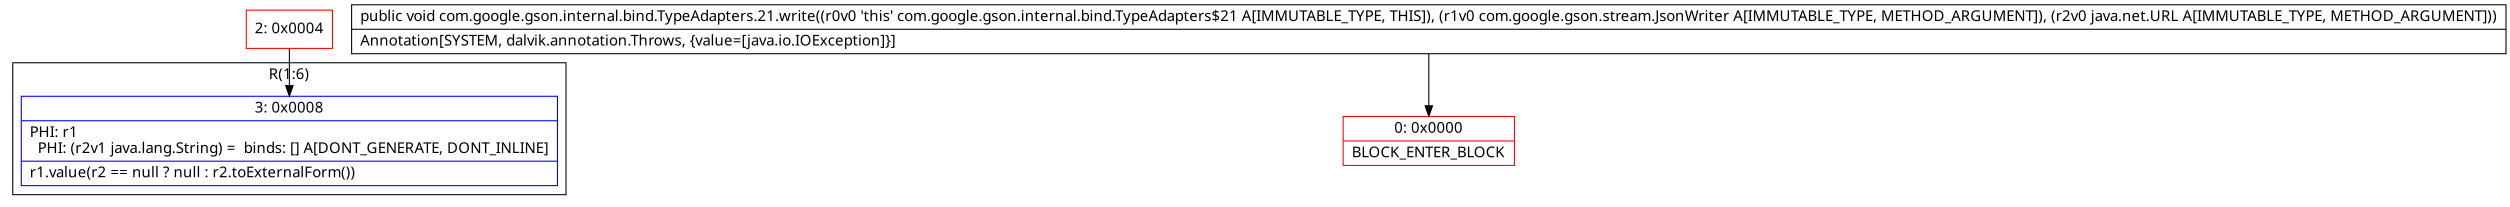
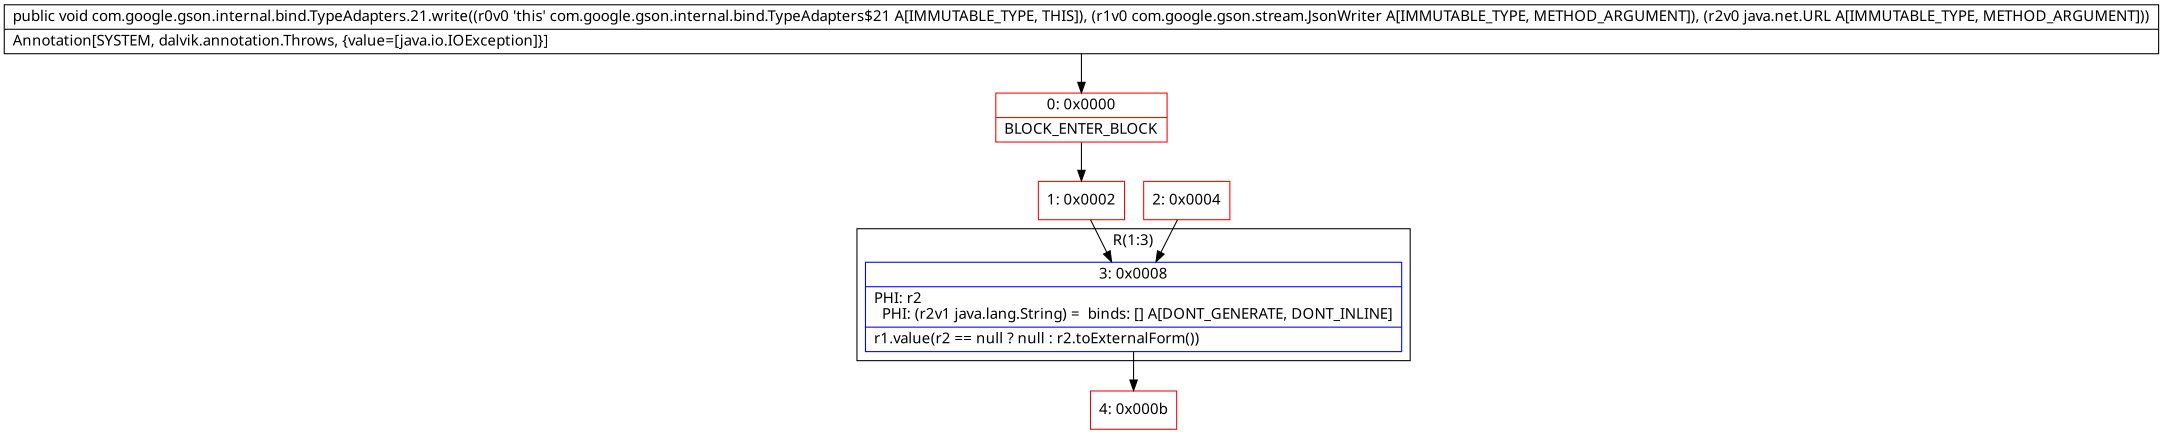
cluster "R(1:6)": label "R(1:6)" -> "R(1:3)"
node "3: 0x0008": text "PHI: r1" -> "PHI: r2"
node "1: 0x0002": added
node "4: 0x000b": added
